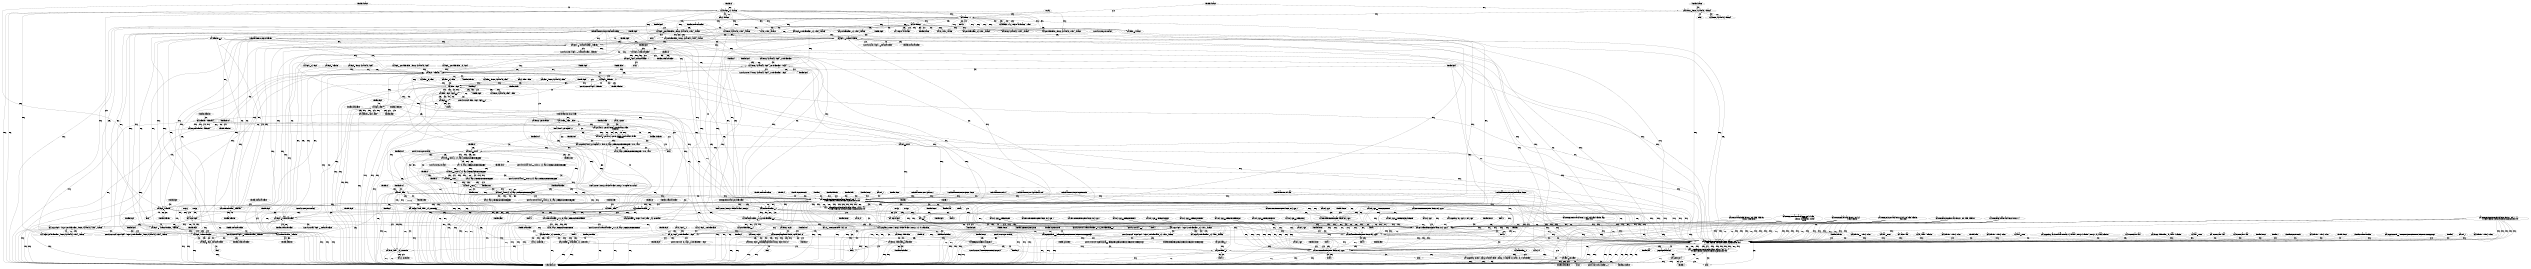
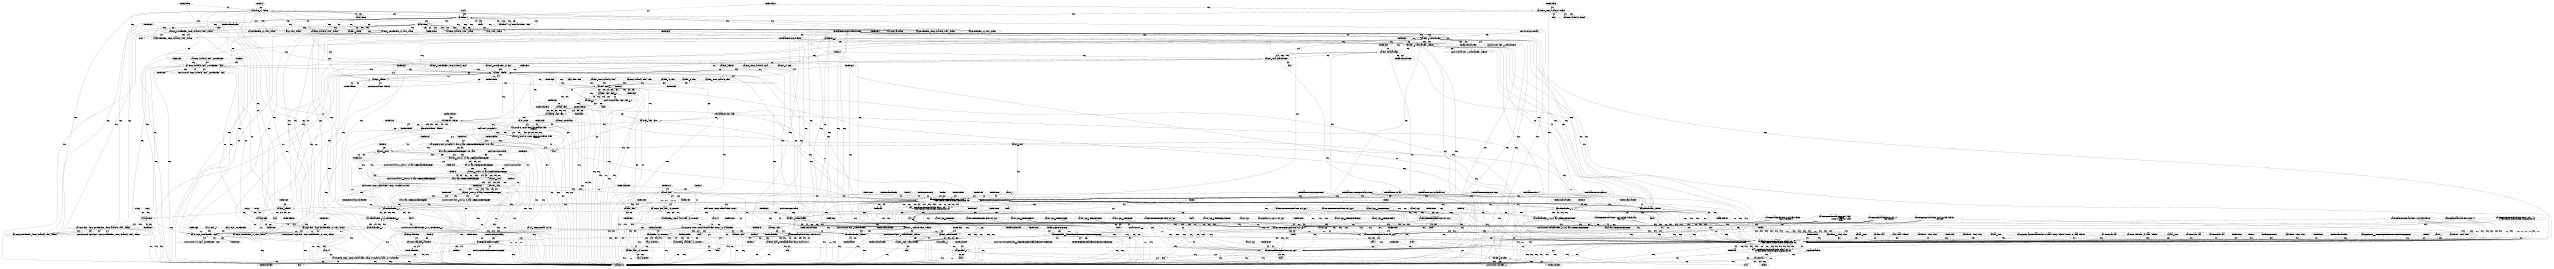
edge "(Call,offset > depth)" -> "(Call,det_ctx->bj_values[cd->offset] > offset)": reversed
node "(Call,match_offset = 0)": removed
